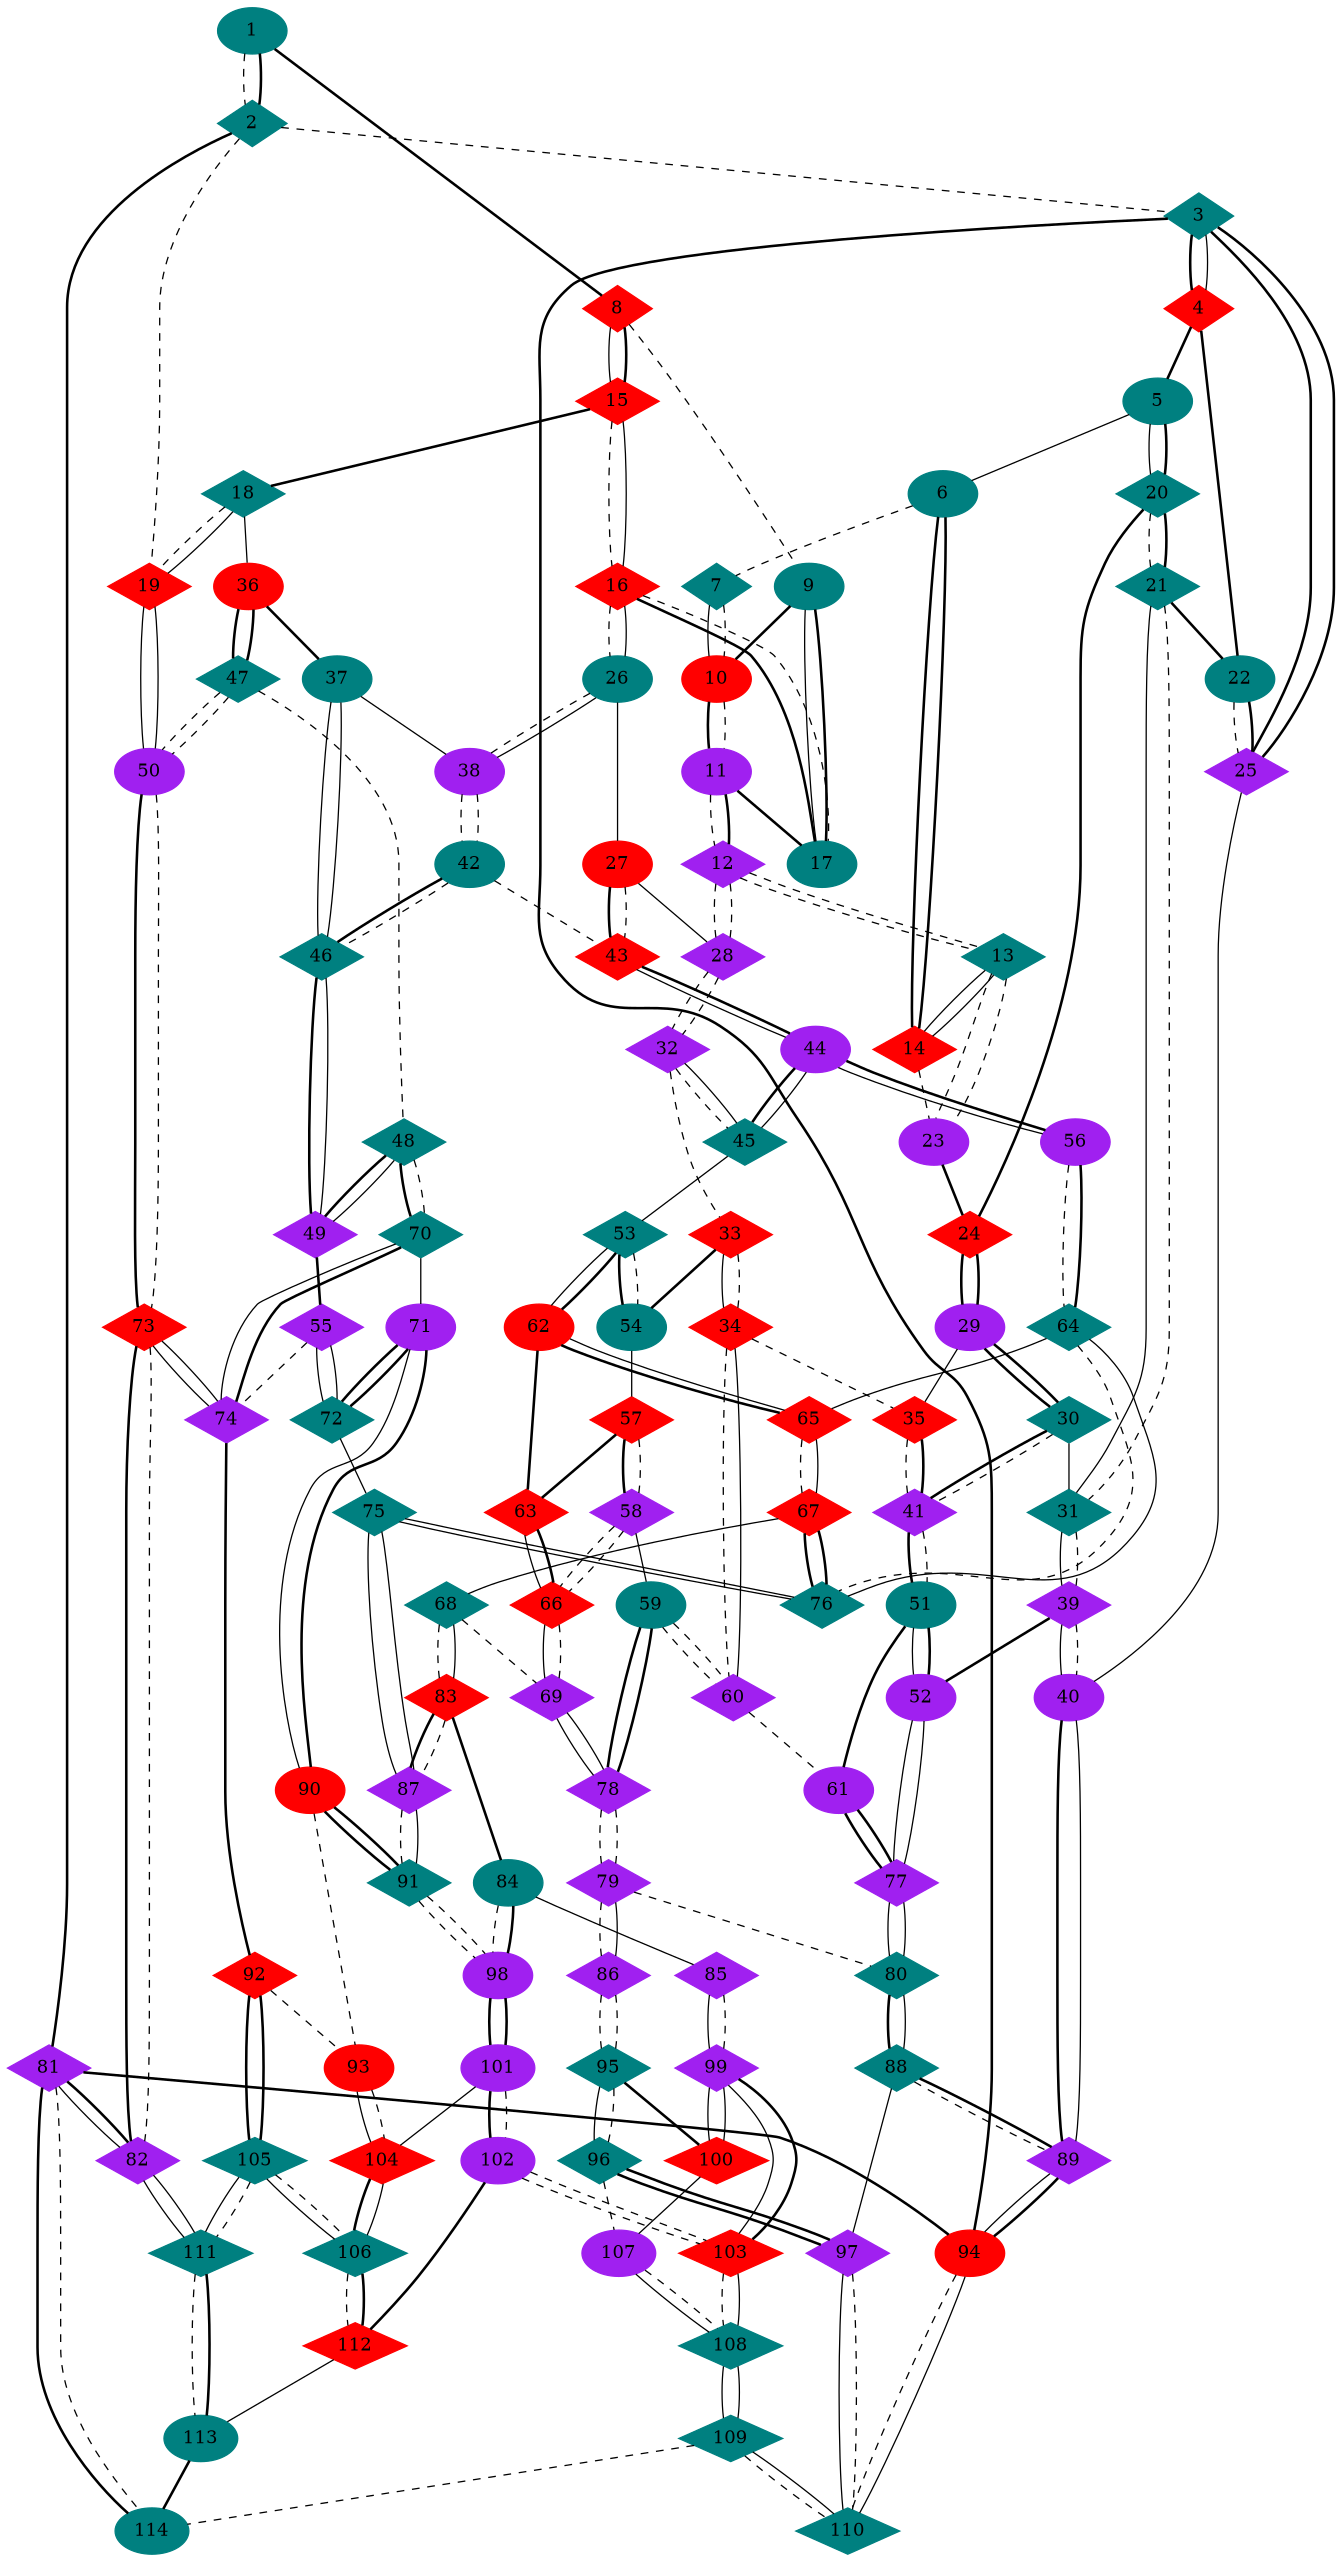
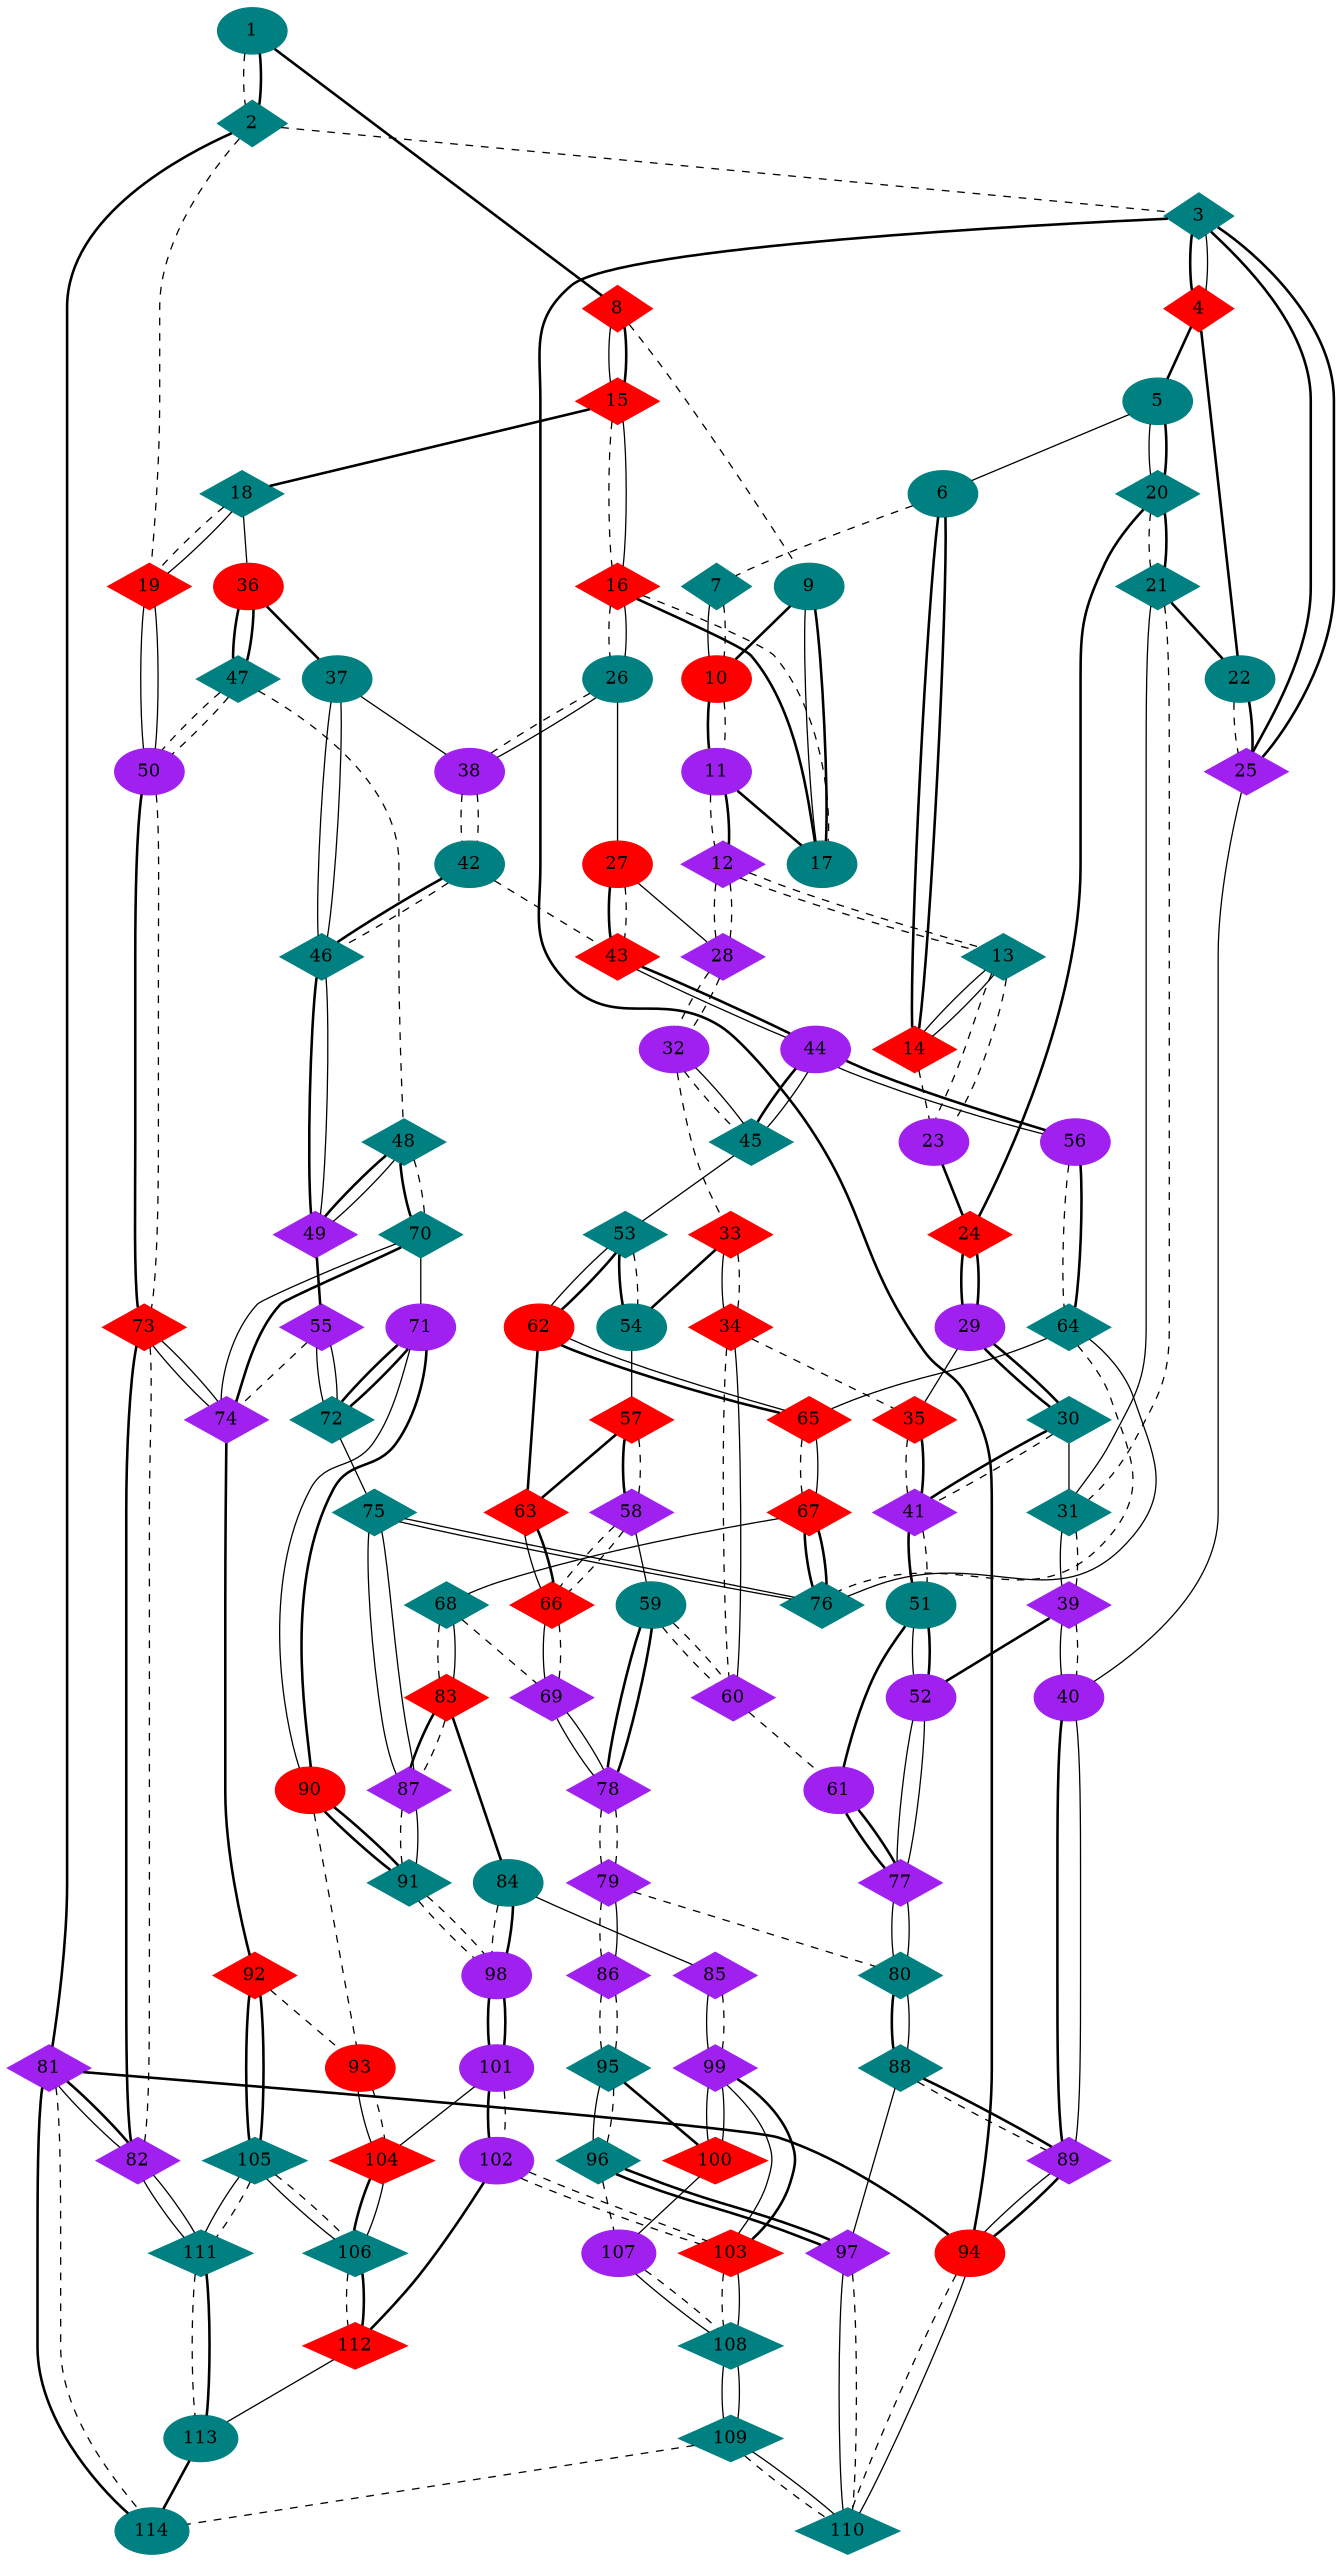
node "32": shape diamond -> ellipse
